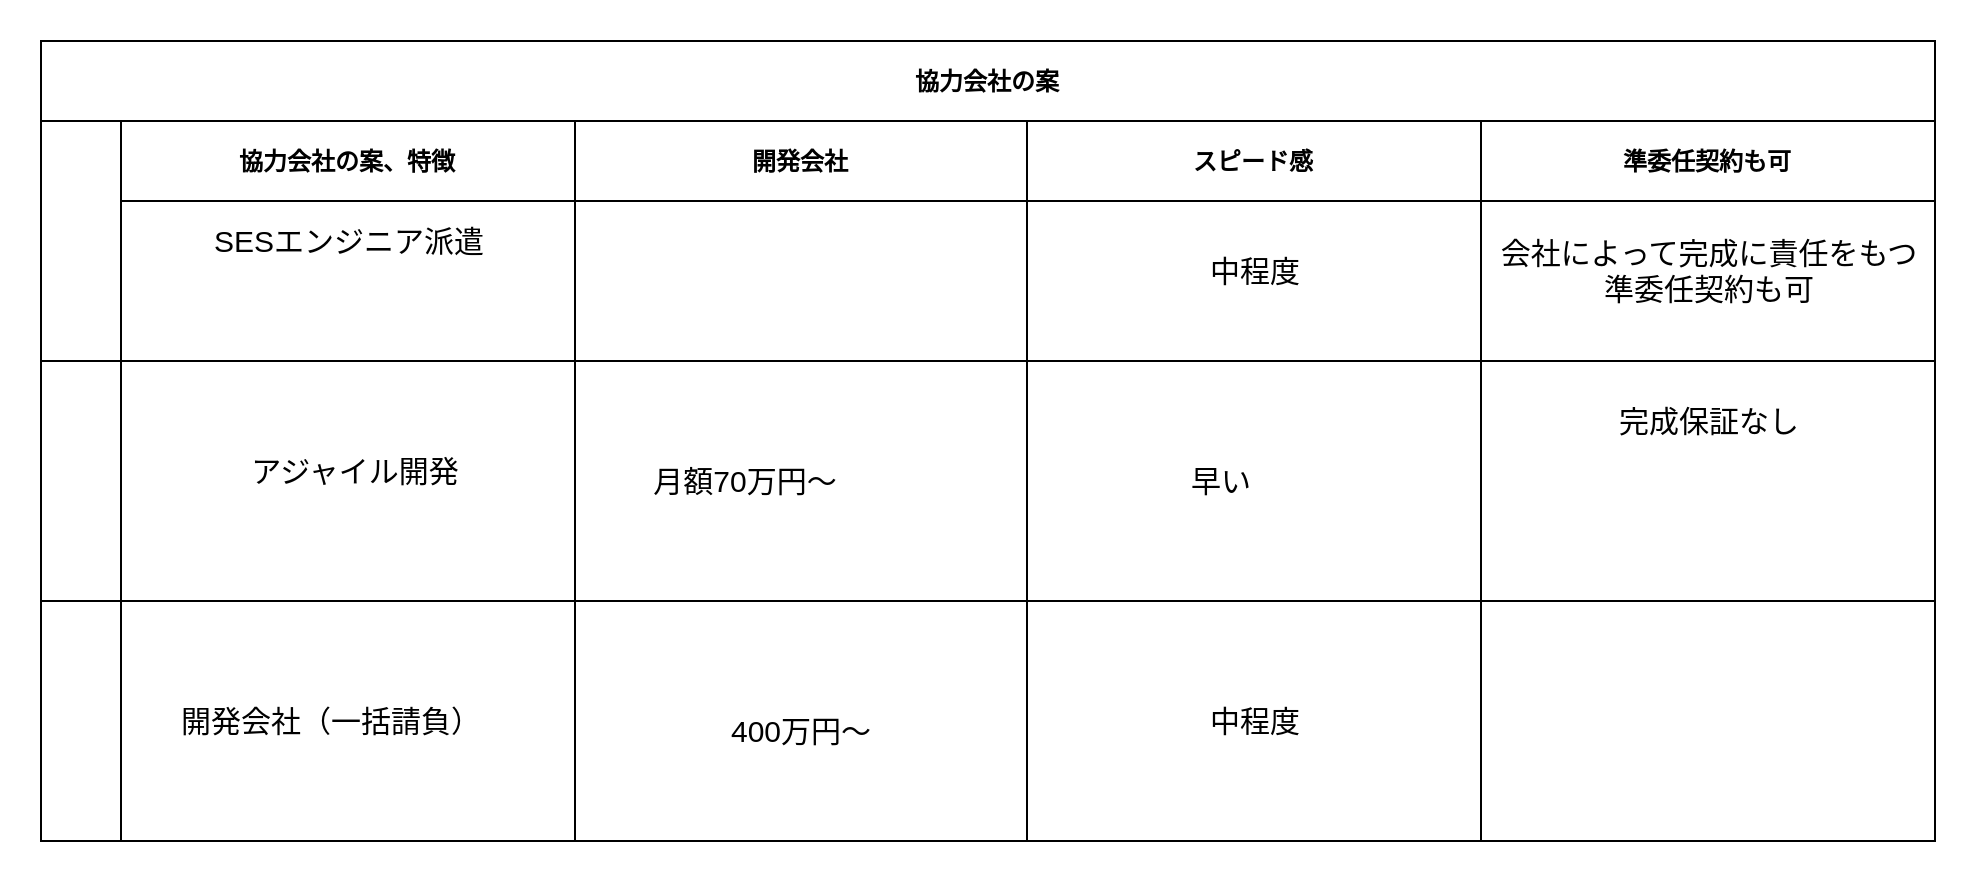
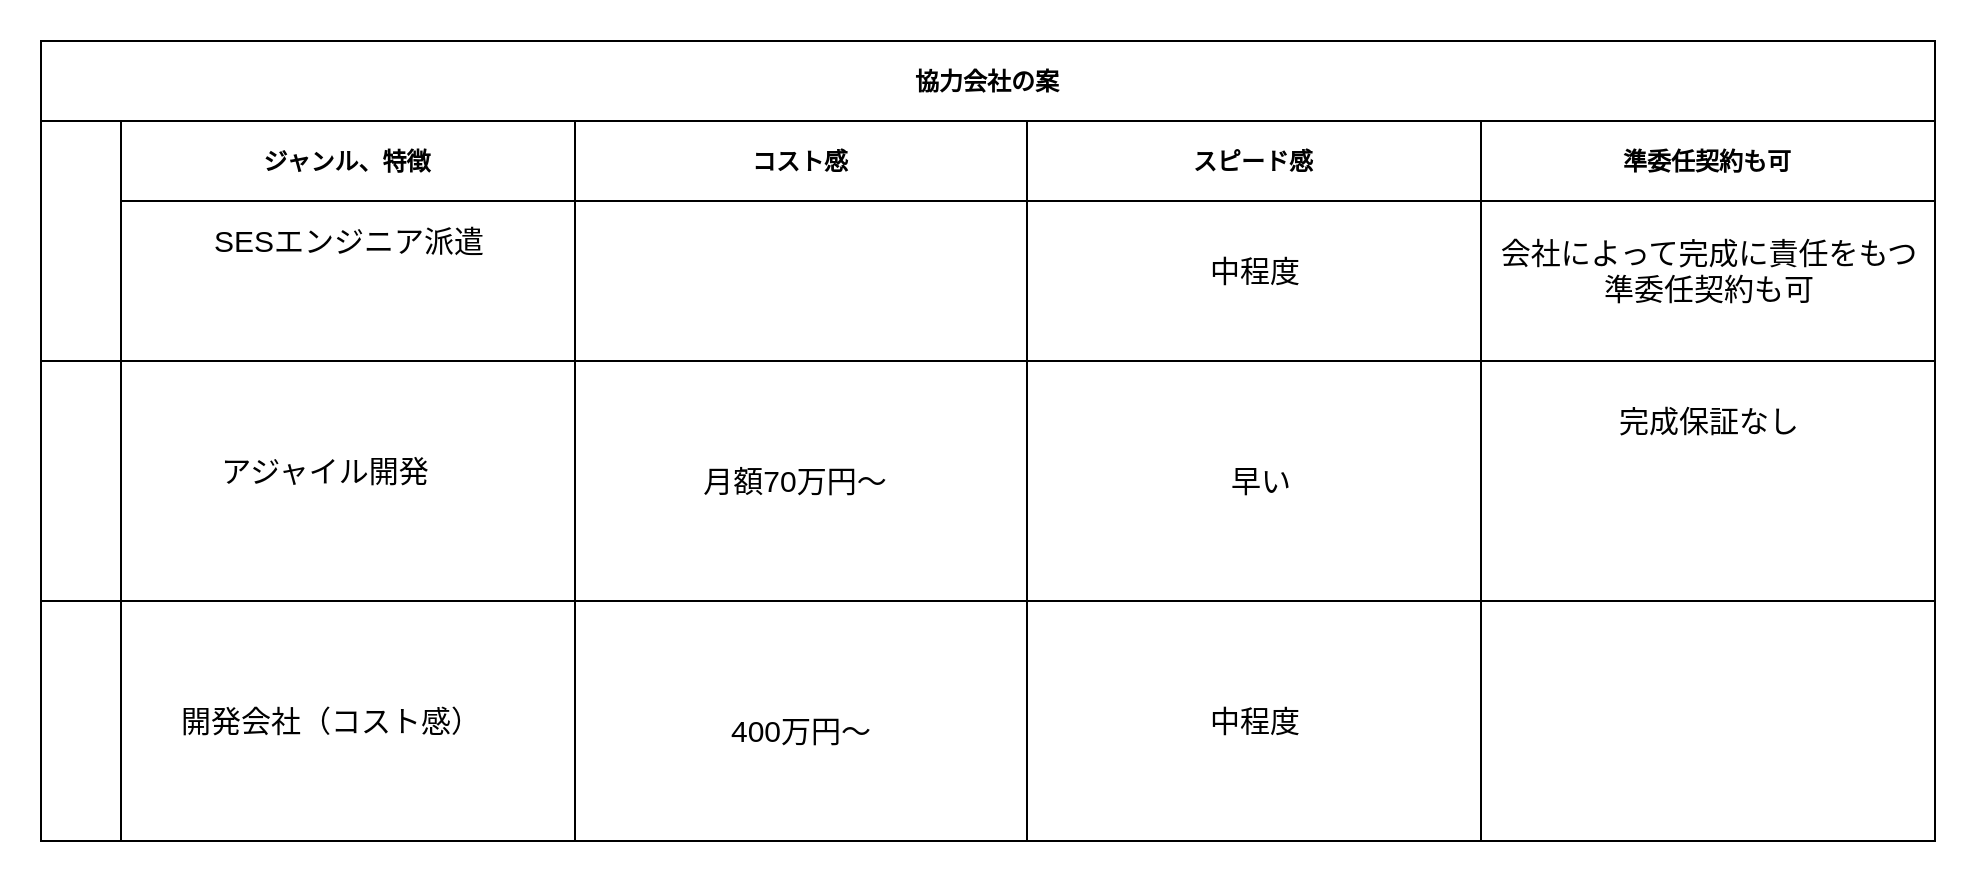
node "協力会社の案、特徴": label "協力会社の案、特徴" -> "ジャンル、特徴"
node "開発会社": label "開発会社" -> "コスト感"
node "アジャイル開発": moved (355, 471) -> (325, 471)
node "月額70万円～": moved (745, 481) -> (795, 481)
node "早い": moved (1221, 481) -> (1261, 481)
node "開発会社（一括請負）": label "開発会社（一括請負）" -> "開発会社（コスト感）"
